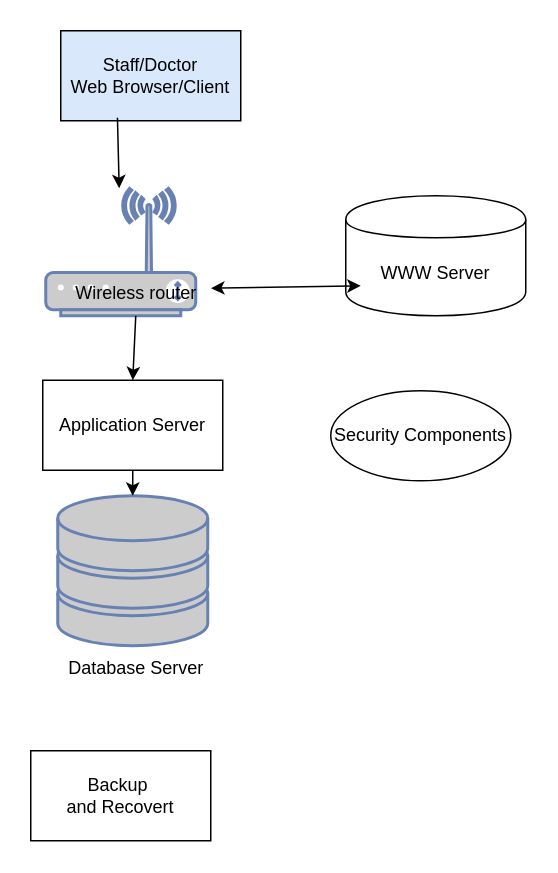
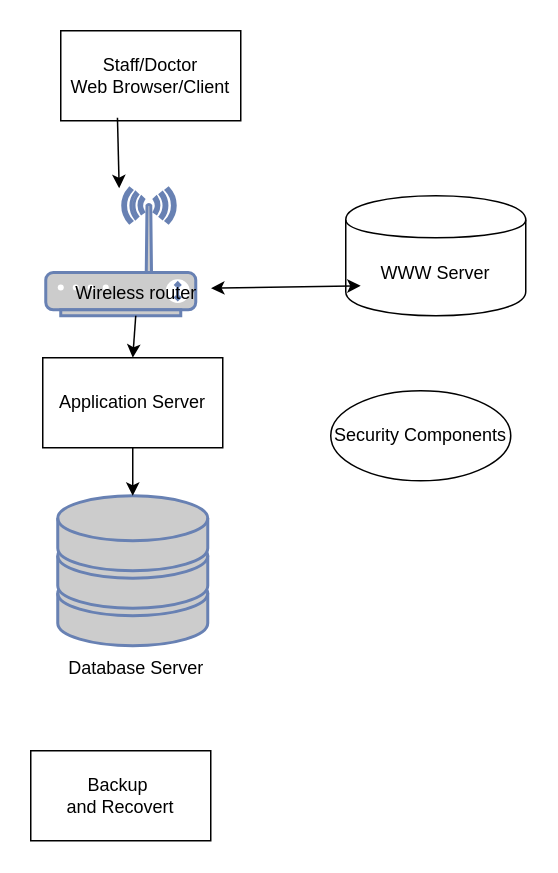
node "Staff/Doctor Web Browser/Client": fillcolor #dae8fc -> #ffffff
node "Application Server": moved (133, 425) -> (133, 403)
